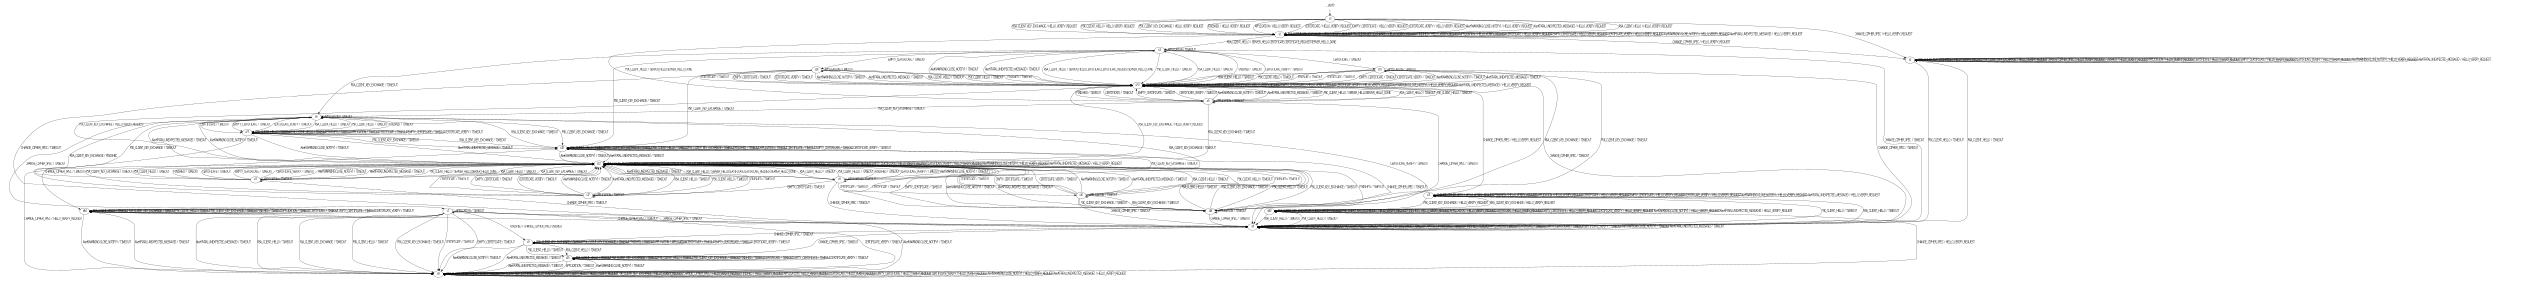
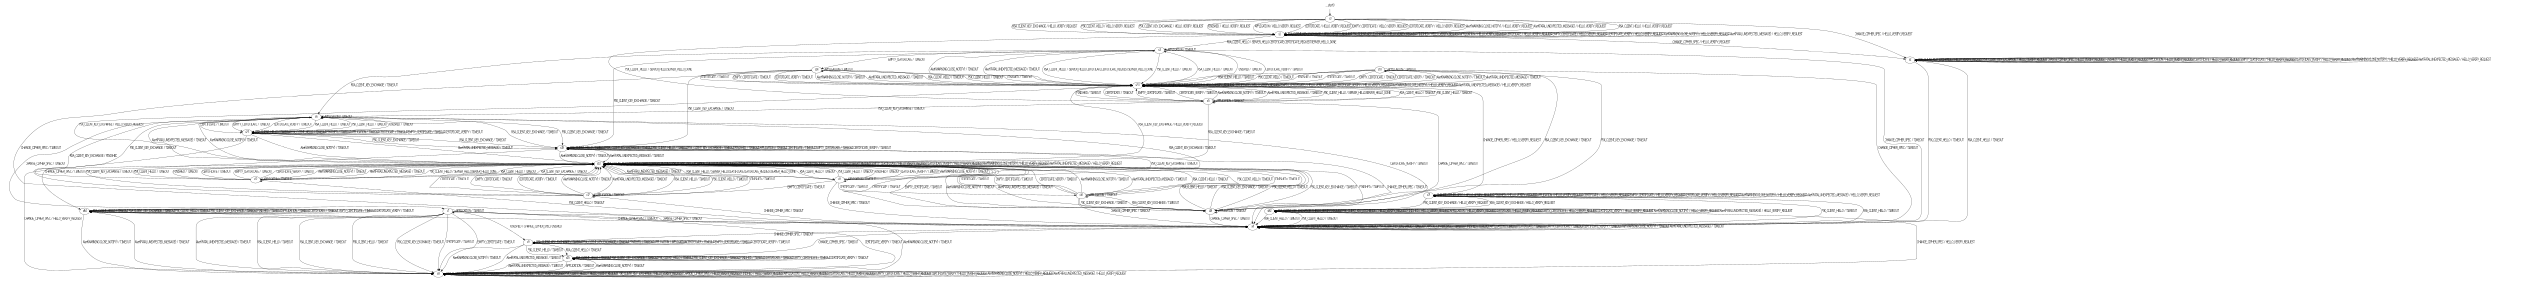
edge "s3" -> "s93": removed, label "CERTIFICATE / TIMEOUT"
edge "s20" -> "s4": now "s17" -> "s4"
edge "s12" -> "s4": label "CHANGE_CIPHER_SPEC / TIMEOUT" -> "PSK_CLIENT_HELLO / TIMEOUT"
